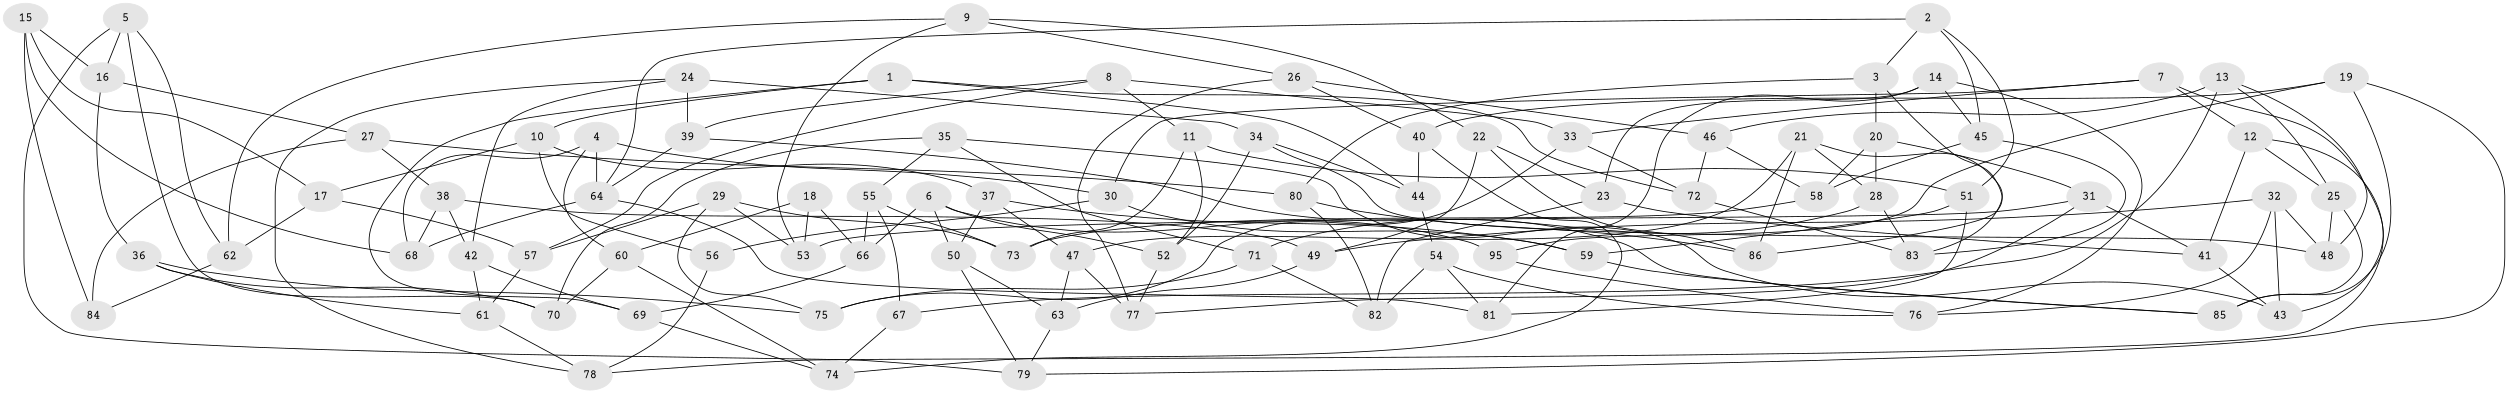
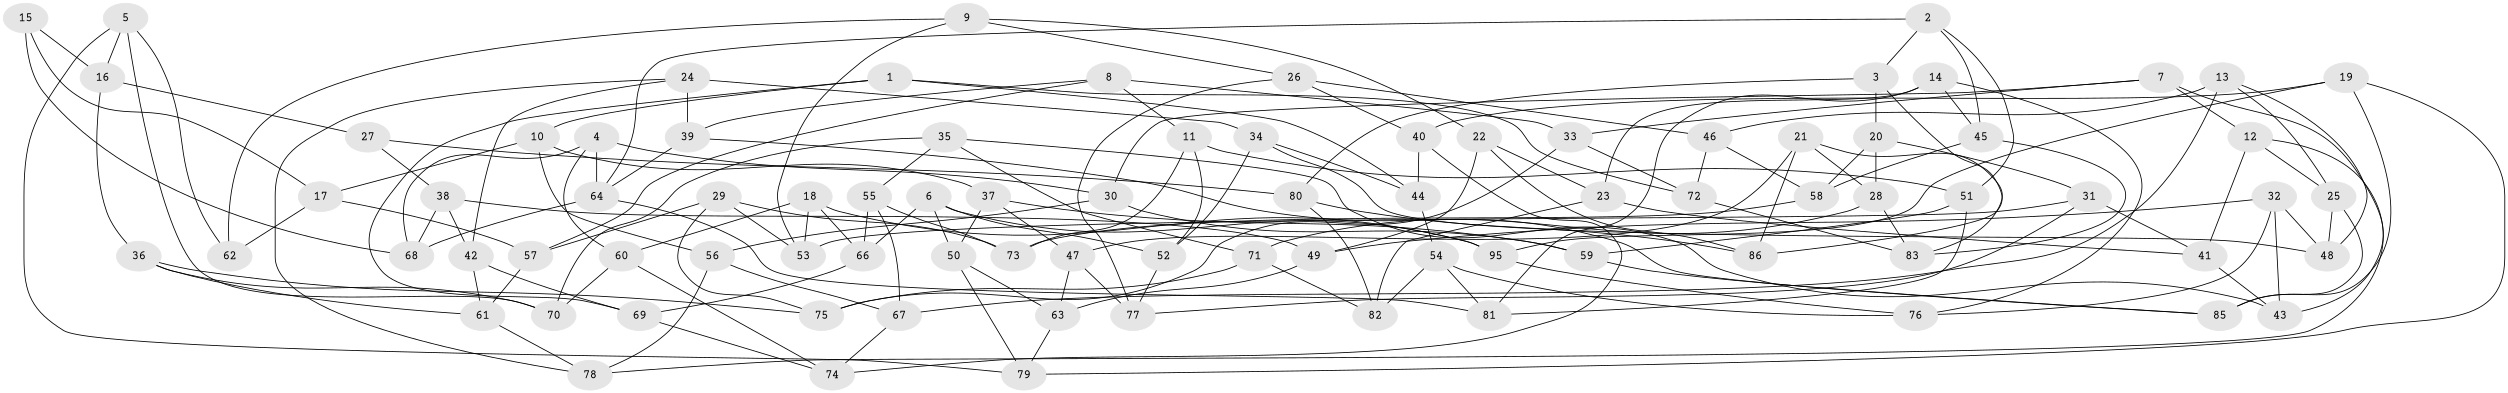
edge "18" -- "95": added
edge "56" -- "67": added
node "84": removed
